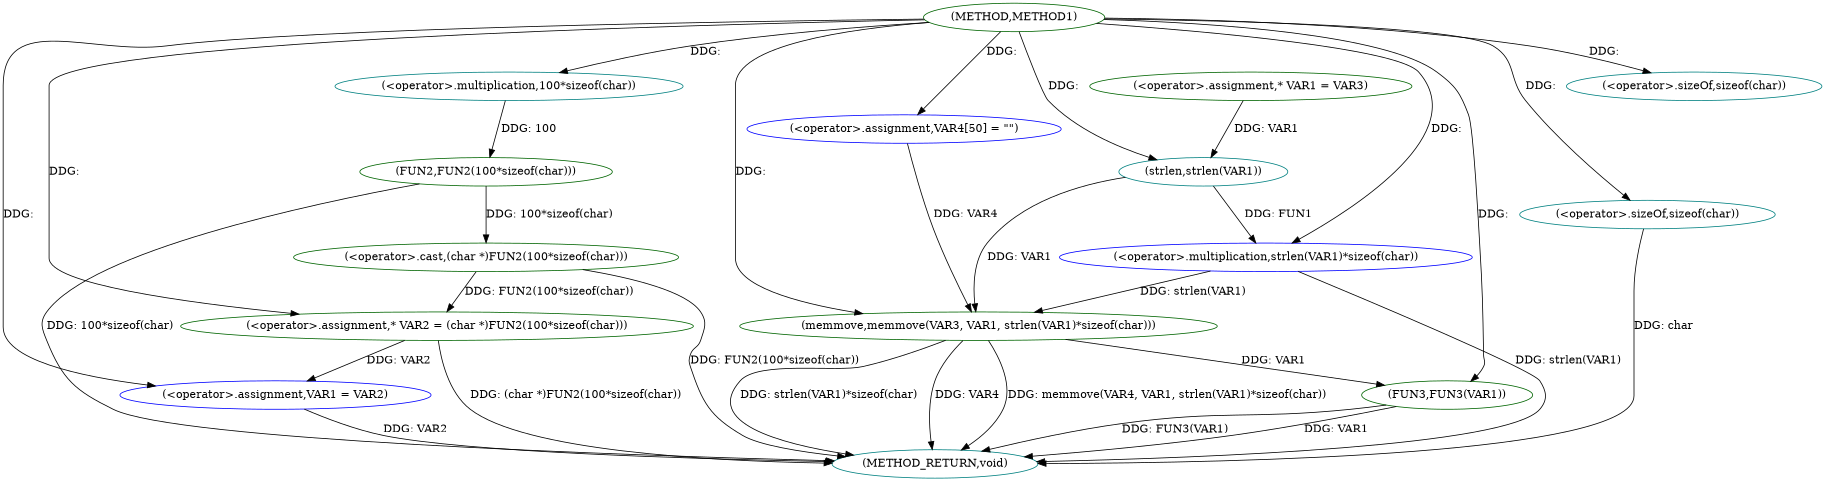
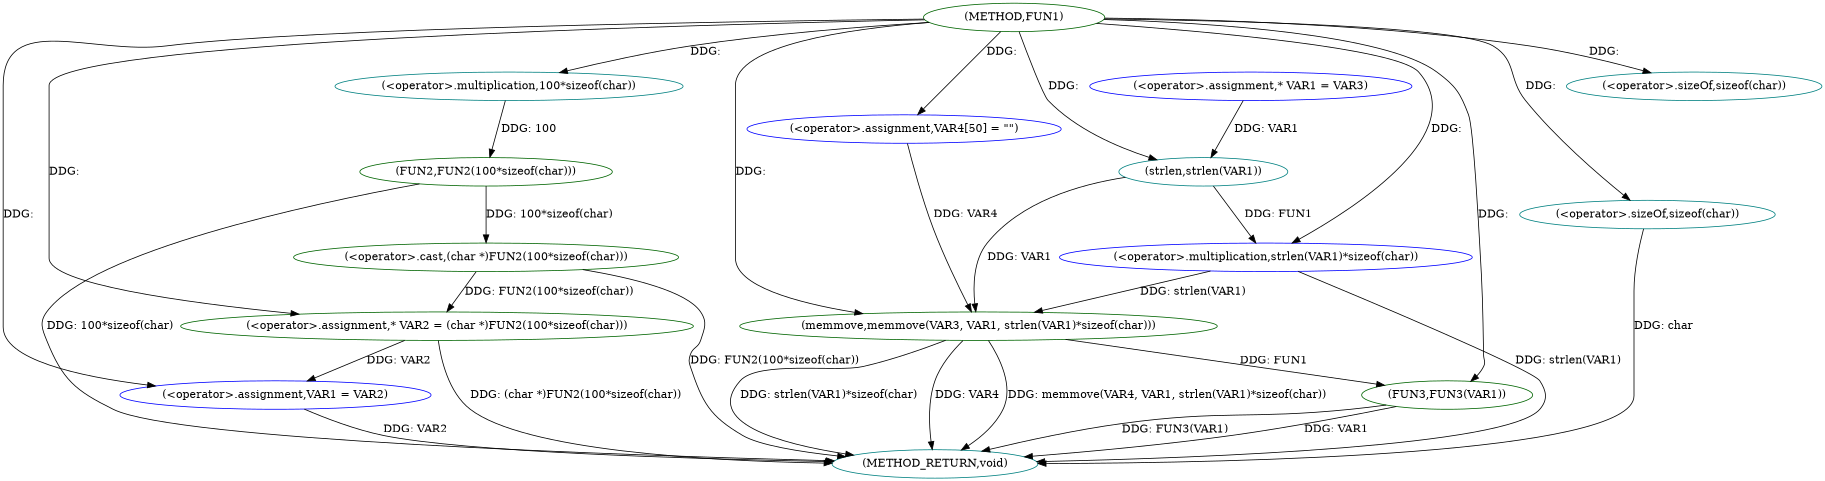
node "(METHOD,METHOD1)": label "(METHOD,METHOD1)" -> "(METHOD,FUN1)"
node "(<operator>.assignment,* VAR1 = VAR3)": color darkgreen -> blue
edge "(memmove,memmove(VAR3, VAR1, strlen(VAR1)*sizeof(char)))" -> "(FUN3,FUN3(VAR1))": label "DDG: VAR1" -> "DDG: FUN1"
